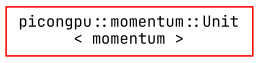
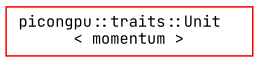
node "picongpu::momentum::Unit < momentum >": label "picongpu::momentum::Unit < momentum >" -> "picongpu::traits::Unit < momentum >"
